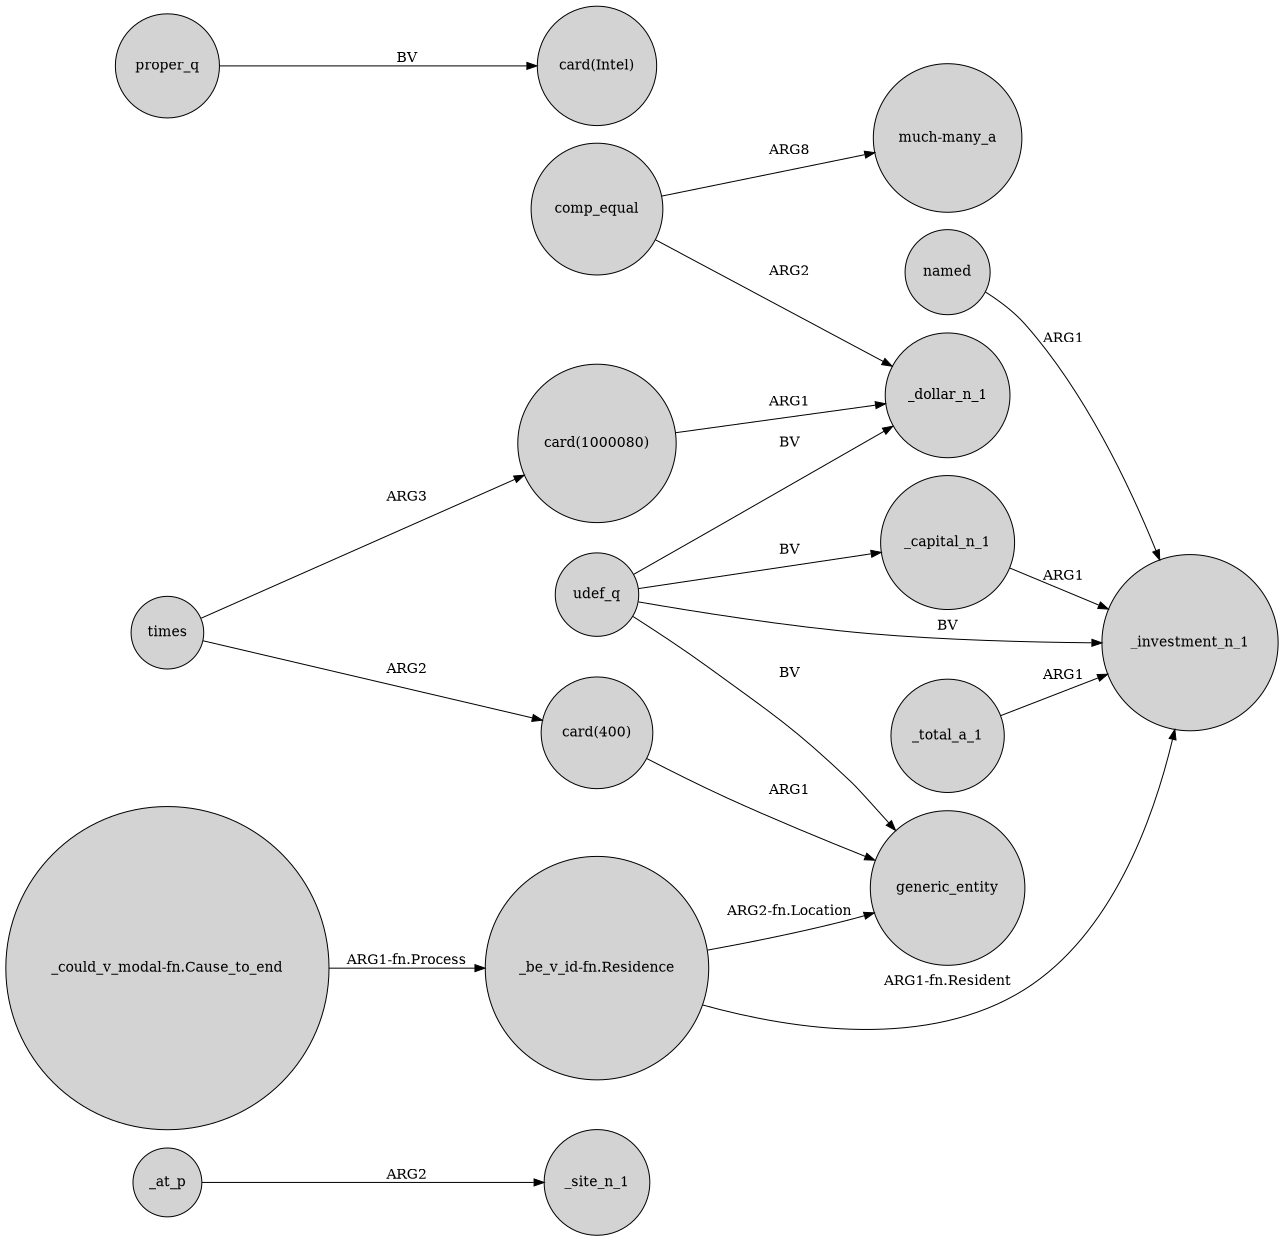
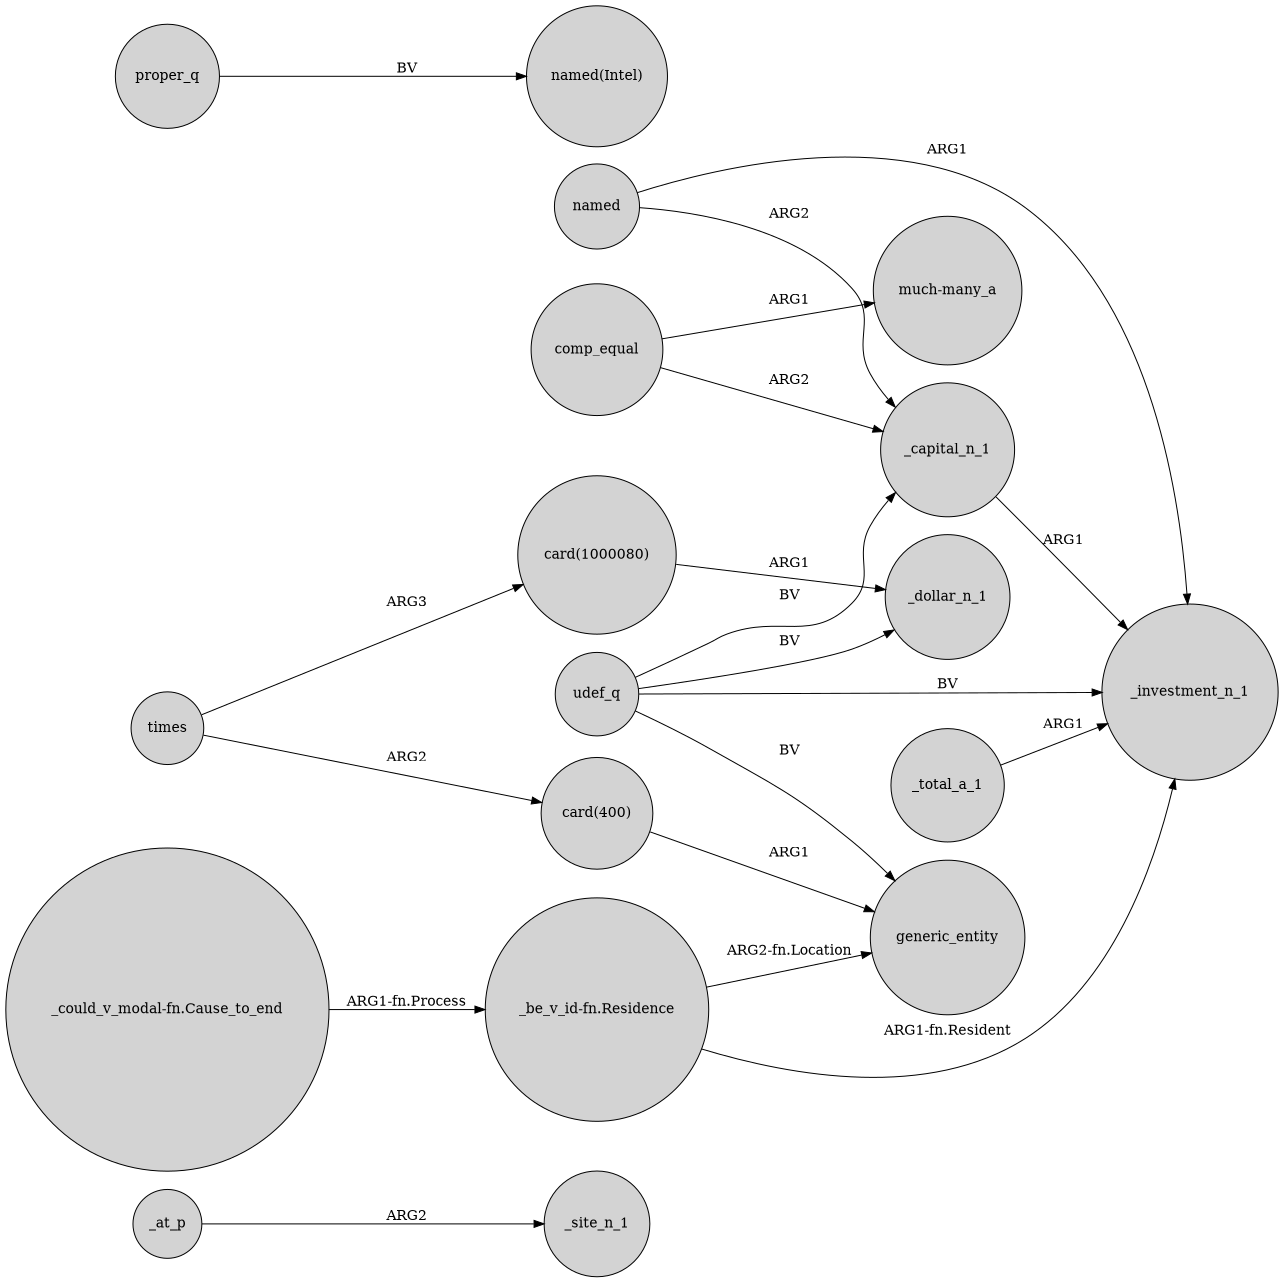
node "card(Intel)": label "card(Intel)" -> "named(Intel)"
edge "comp_equal" -> "much-many_a": label "ARG8" -> "ARG1"
edge "named" -> "_capital_n_1": added, label "ARG2"
edge "comp_equal" -> "_dollar_n_1": now "comp_equal" -> "_capital_n_1"
